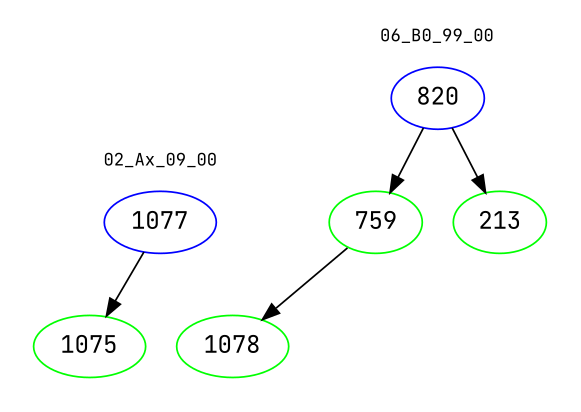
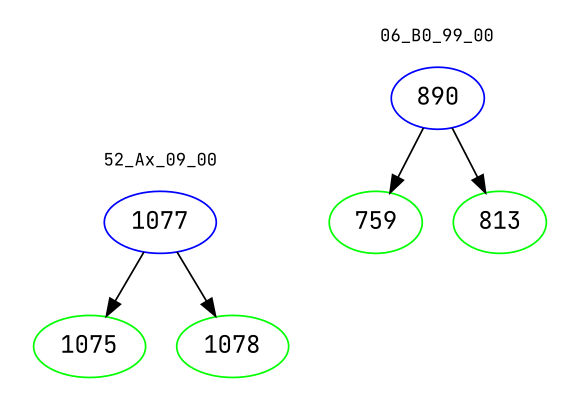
node "820": label "820" -> "890"
cluster "02_Ax_09_00": label "02_Ax_09_00" -> "52_Ax_09_00"
node "213": label "213" -> "813"
edge "759" -> "1078": now "1077" -> "1078"
